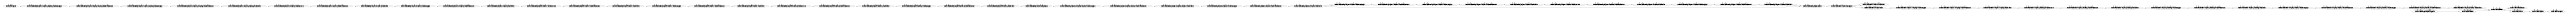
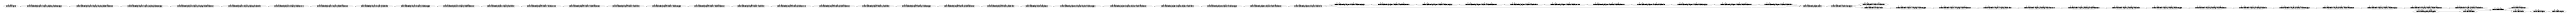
node "root_a_0/backbone_b_7/body_a_13/block_a_23/block_f/conv1x1_0": label "root_a_0/backbone_b_7/body_a_13/block_a_23/block_f/conv1x1_0" -> "root_a_0/backbone_b_7/body_a_13/block_a_23/blocksr_f/conv1x1_0"
